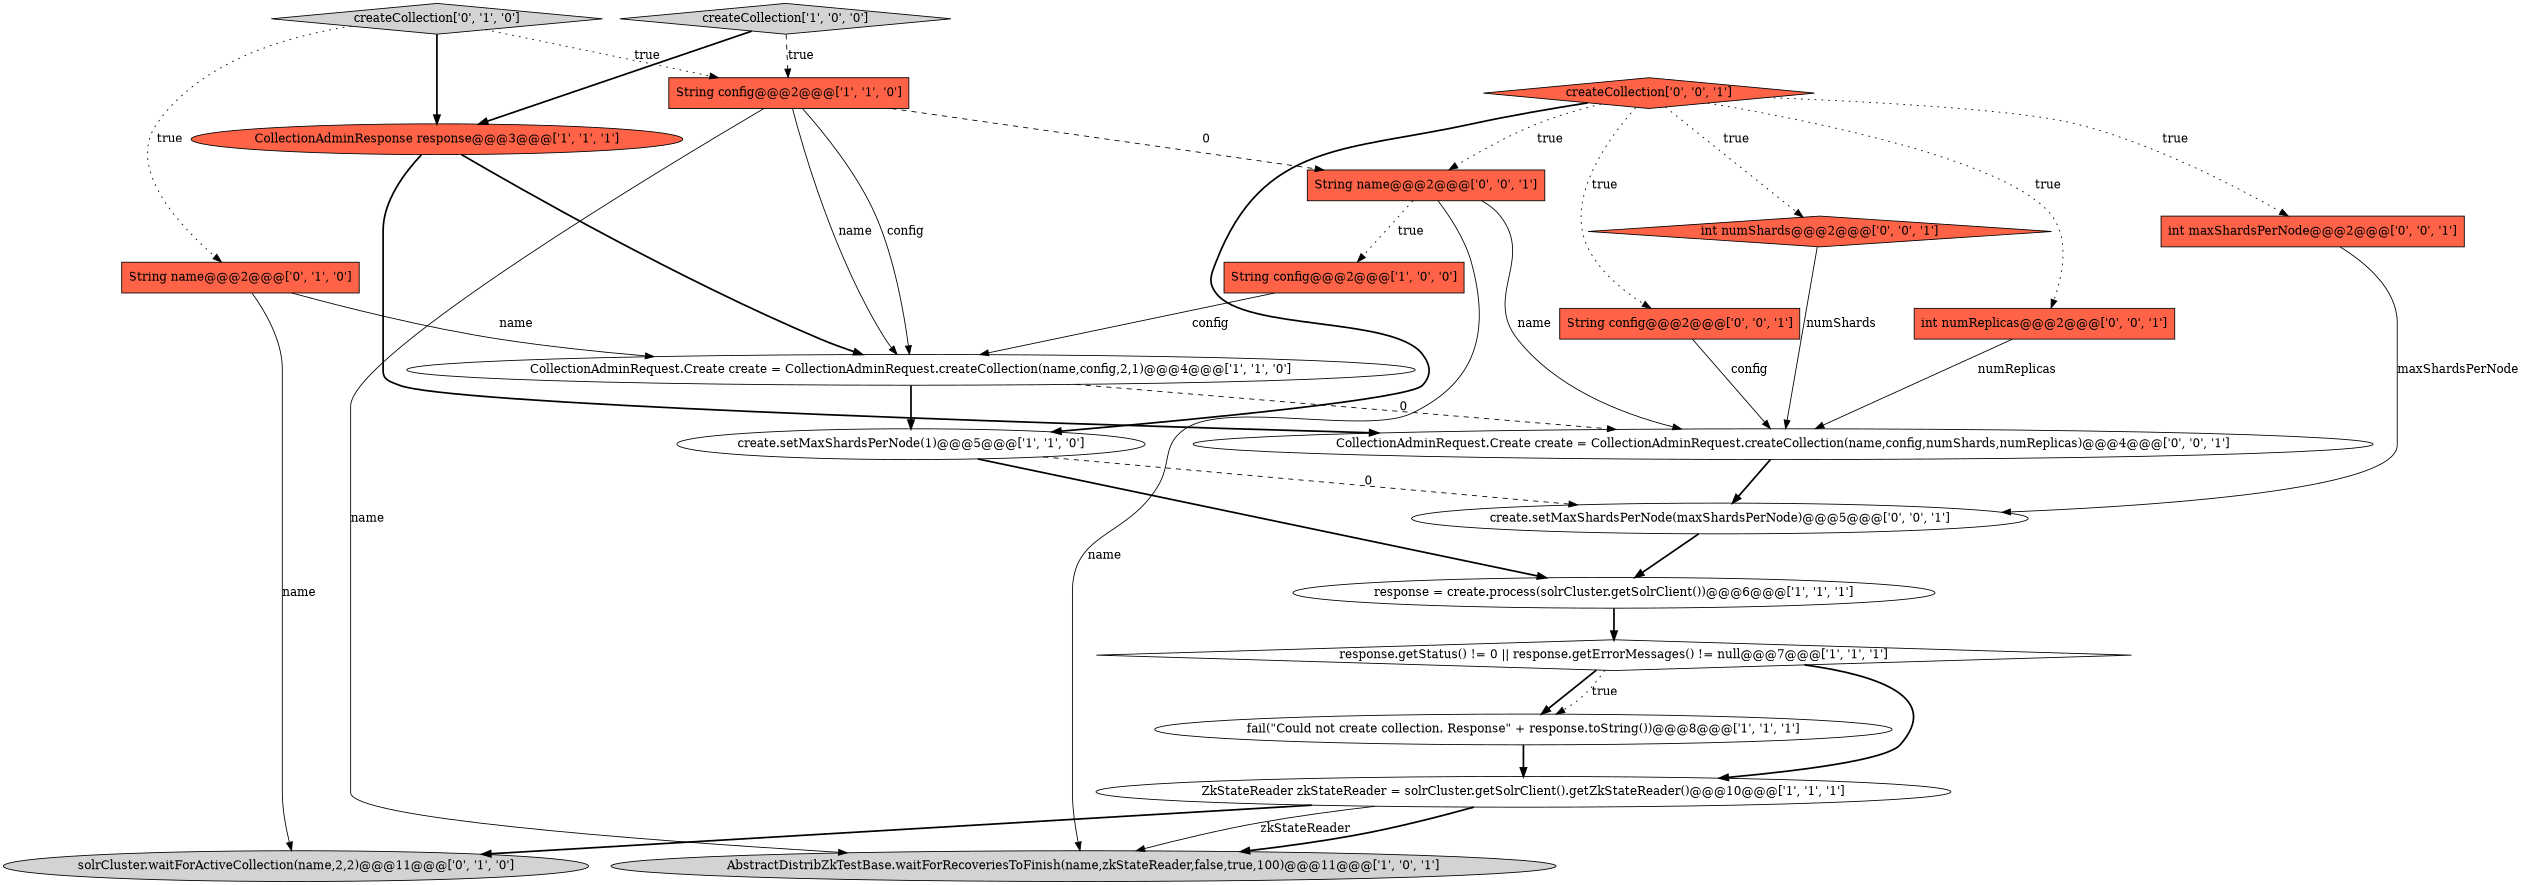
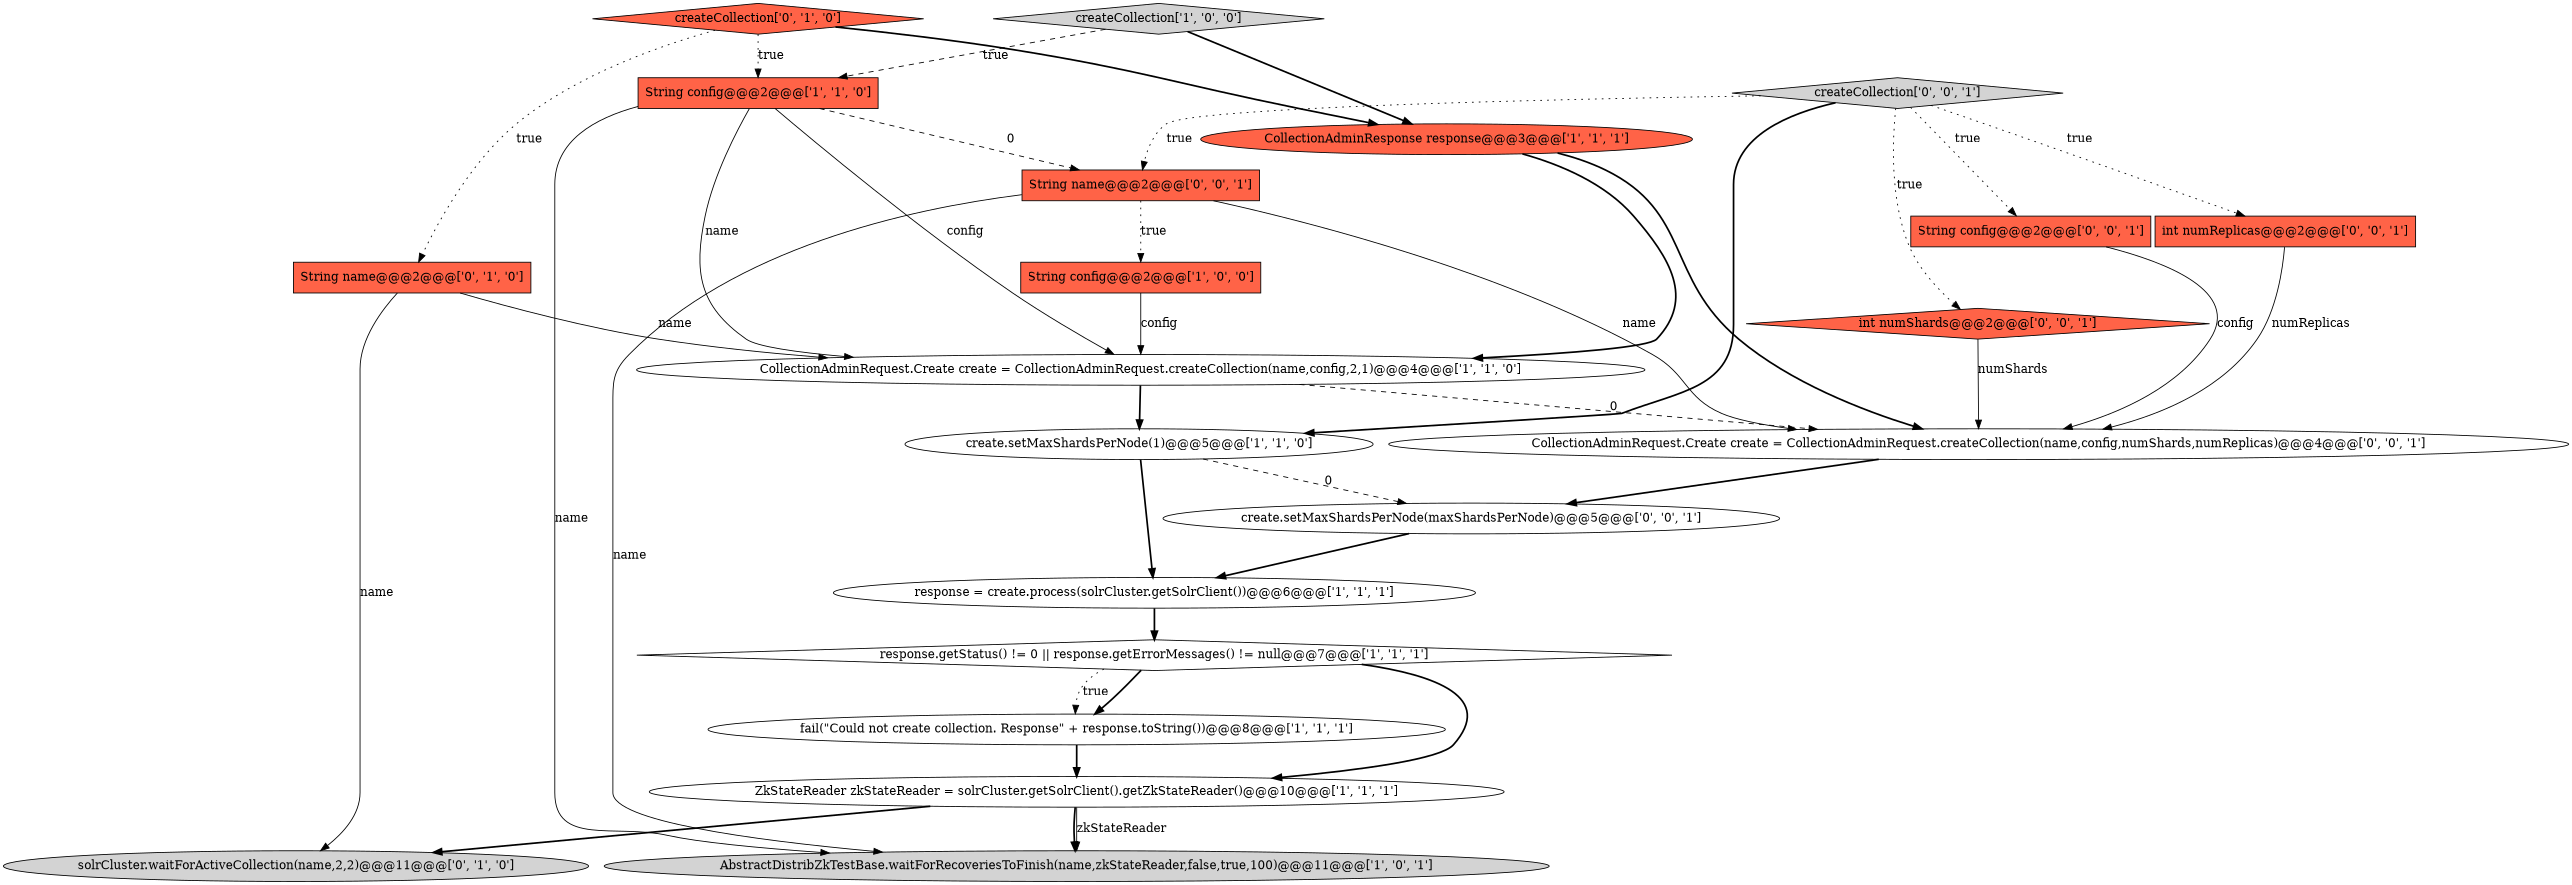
node "createCollection['0', '1', '0']": fillcolor lightgray -> tomato
node "createCollection['0', '0', '1']": fillcolor tomato -> lightgray
node "int maxShardsPerNode@@@2@@@['0', '0', '1']": removed
